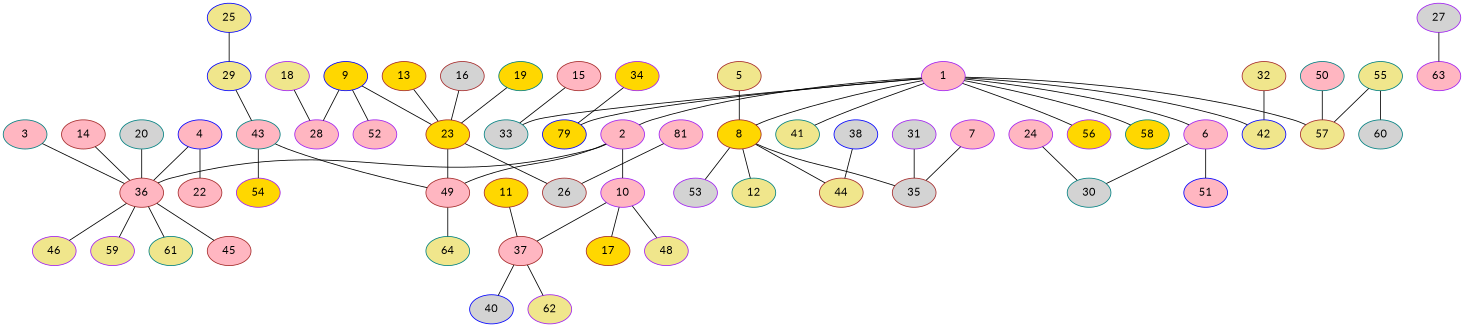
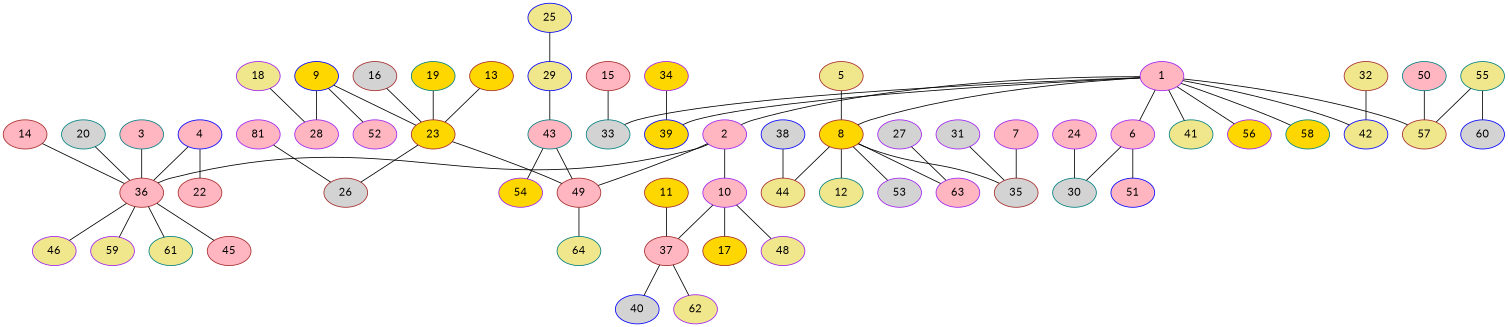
node "79": label "79" -> "39"
node "60": color teal -> blue
edge "8" -- "63": added
